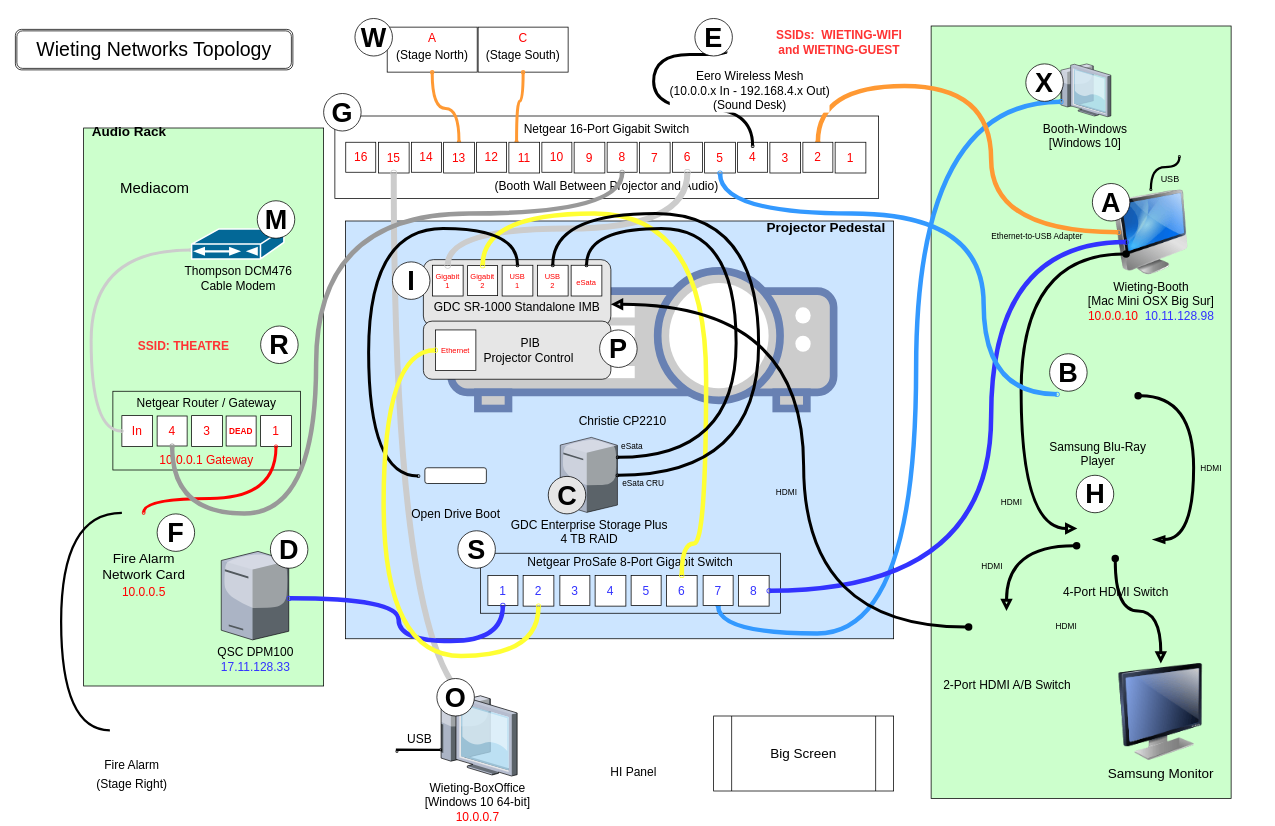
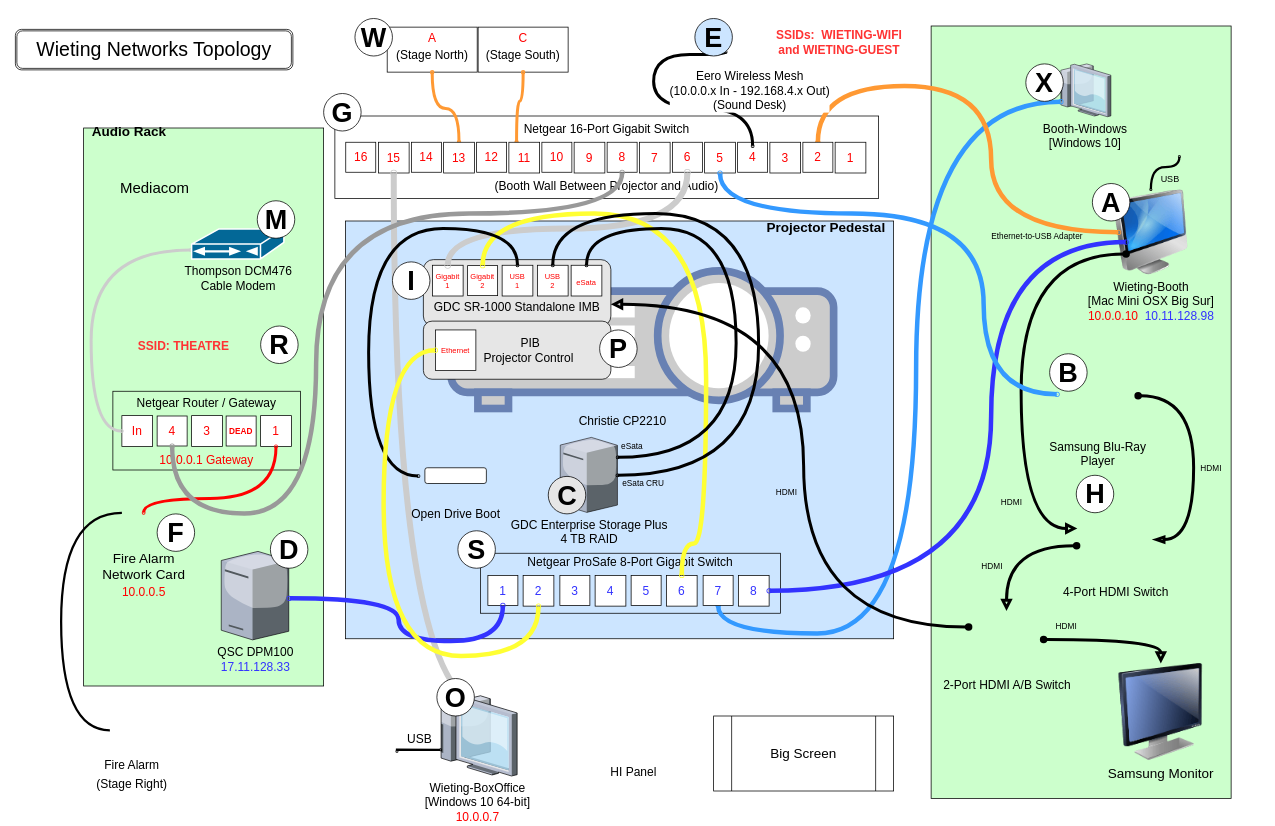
node "E": fillcolor #ffffff -> #cce5ff
edge "4-Port HDMI Switch" -- "Samsung Monitor": now "2-Port HDMI A/B Switch" -- "Samsung Monitor"
